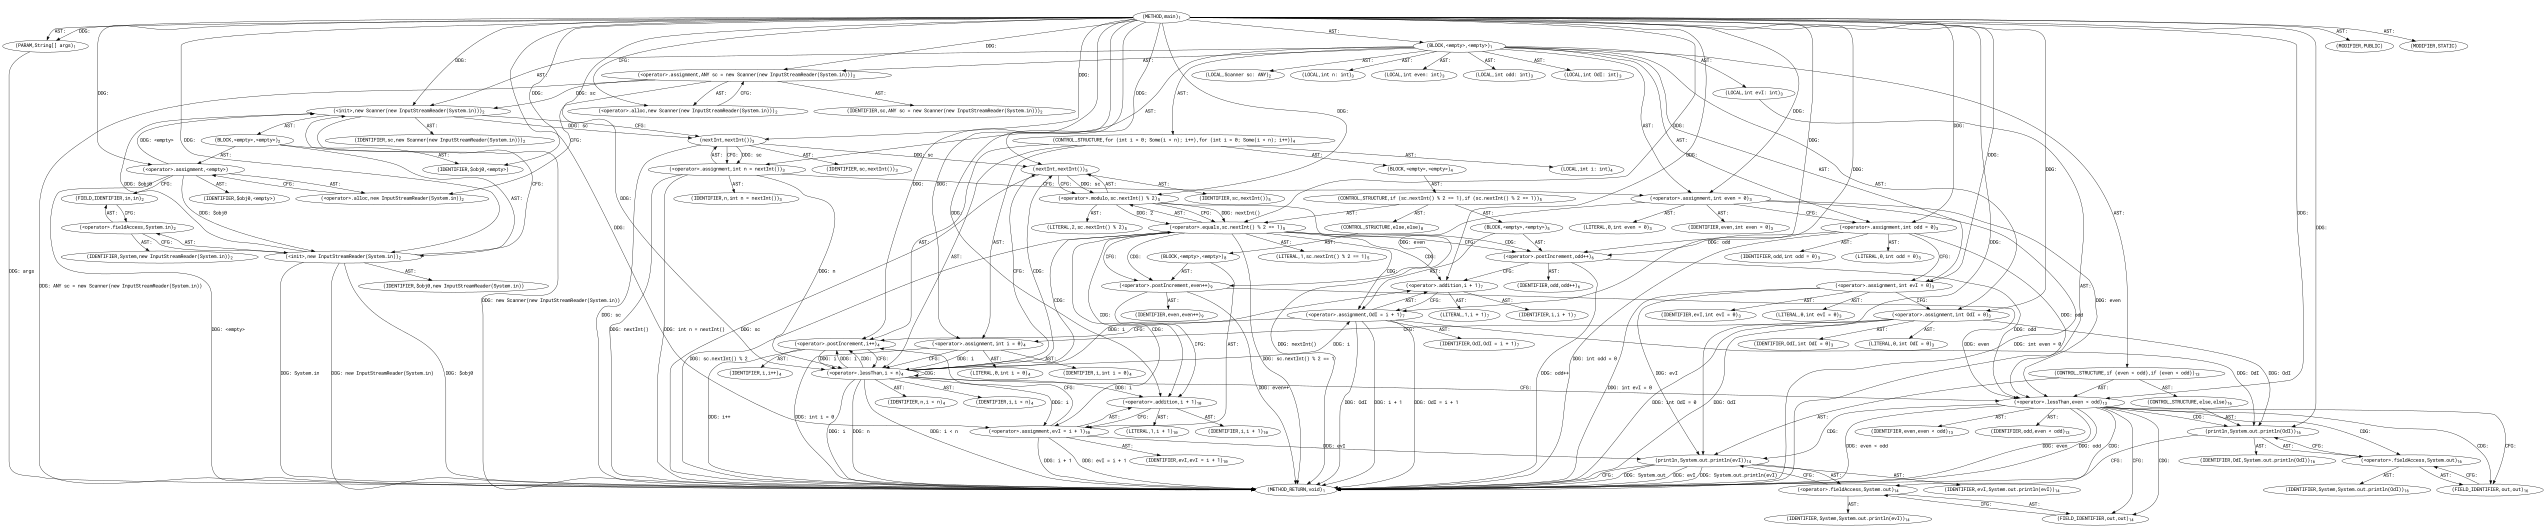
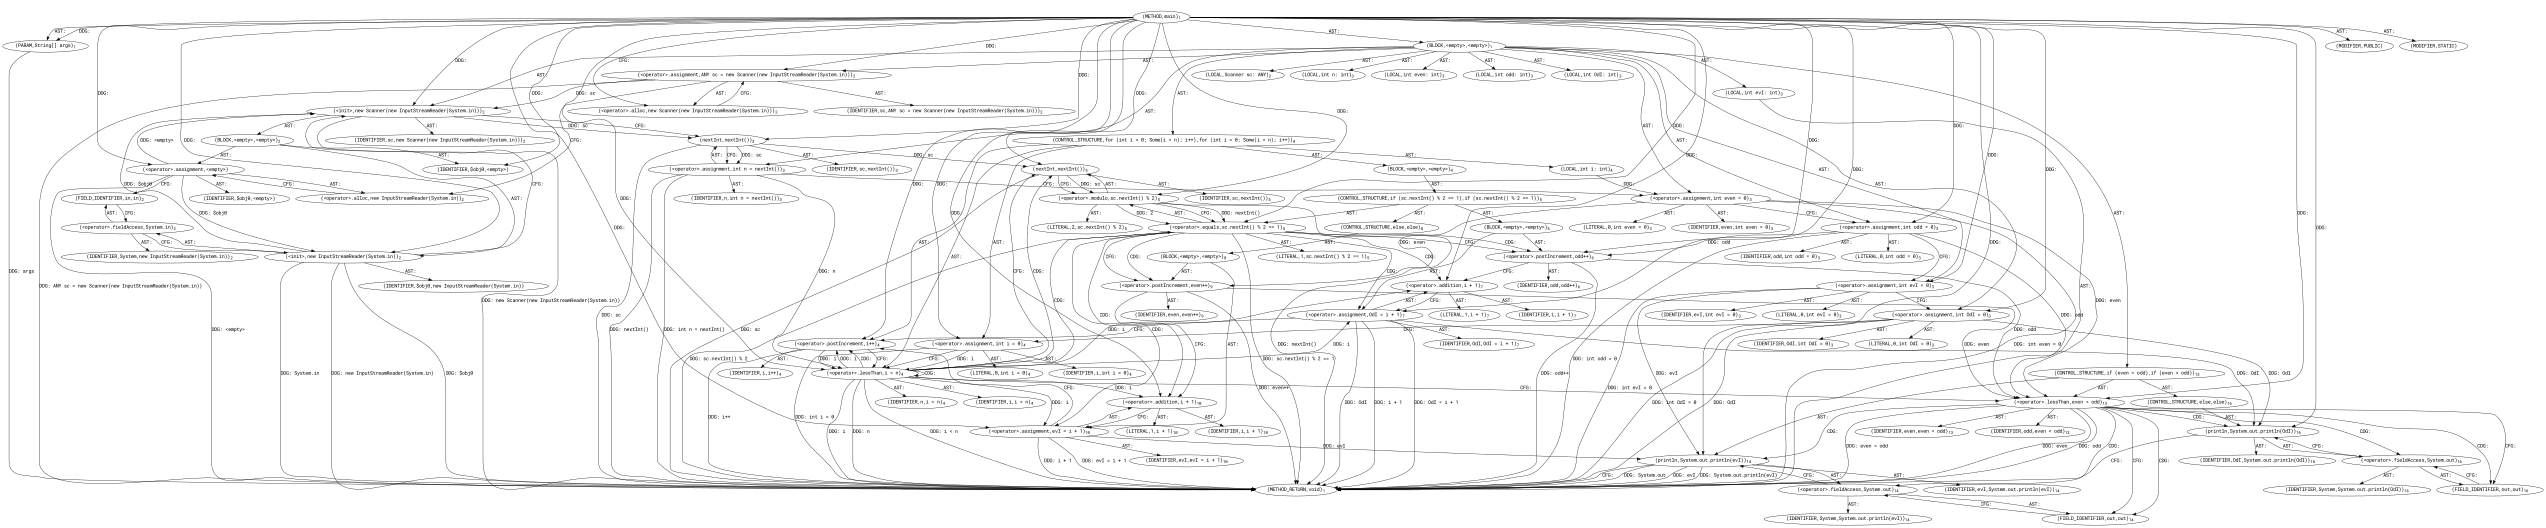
edge "(METHOD,main)" -> "(<operator>.assignment,int even = 0)": now "(LOCAL,int i: int)" -> "(<operator>.assignment,int even = 0)"
